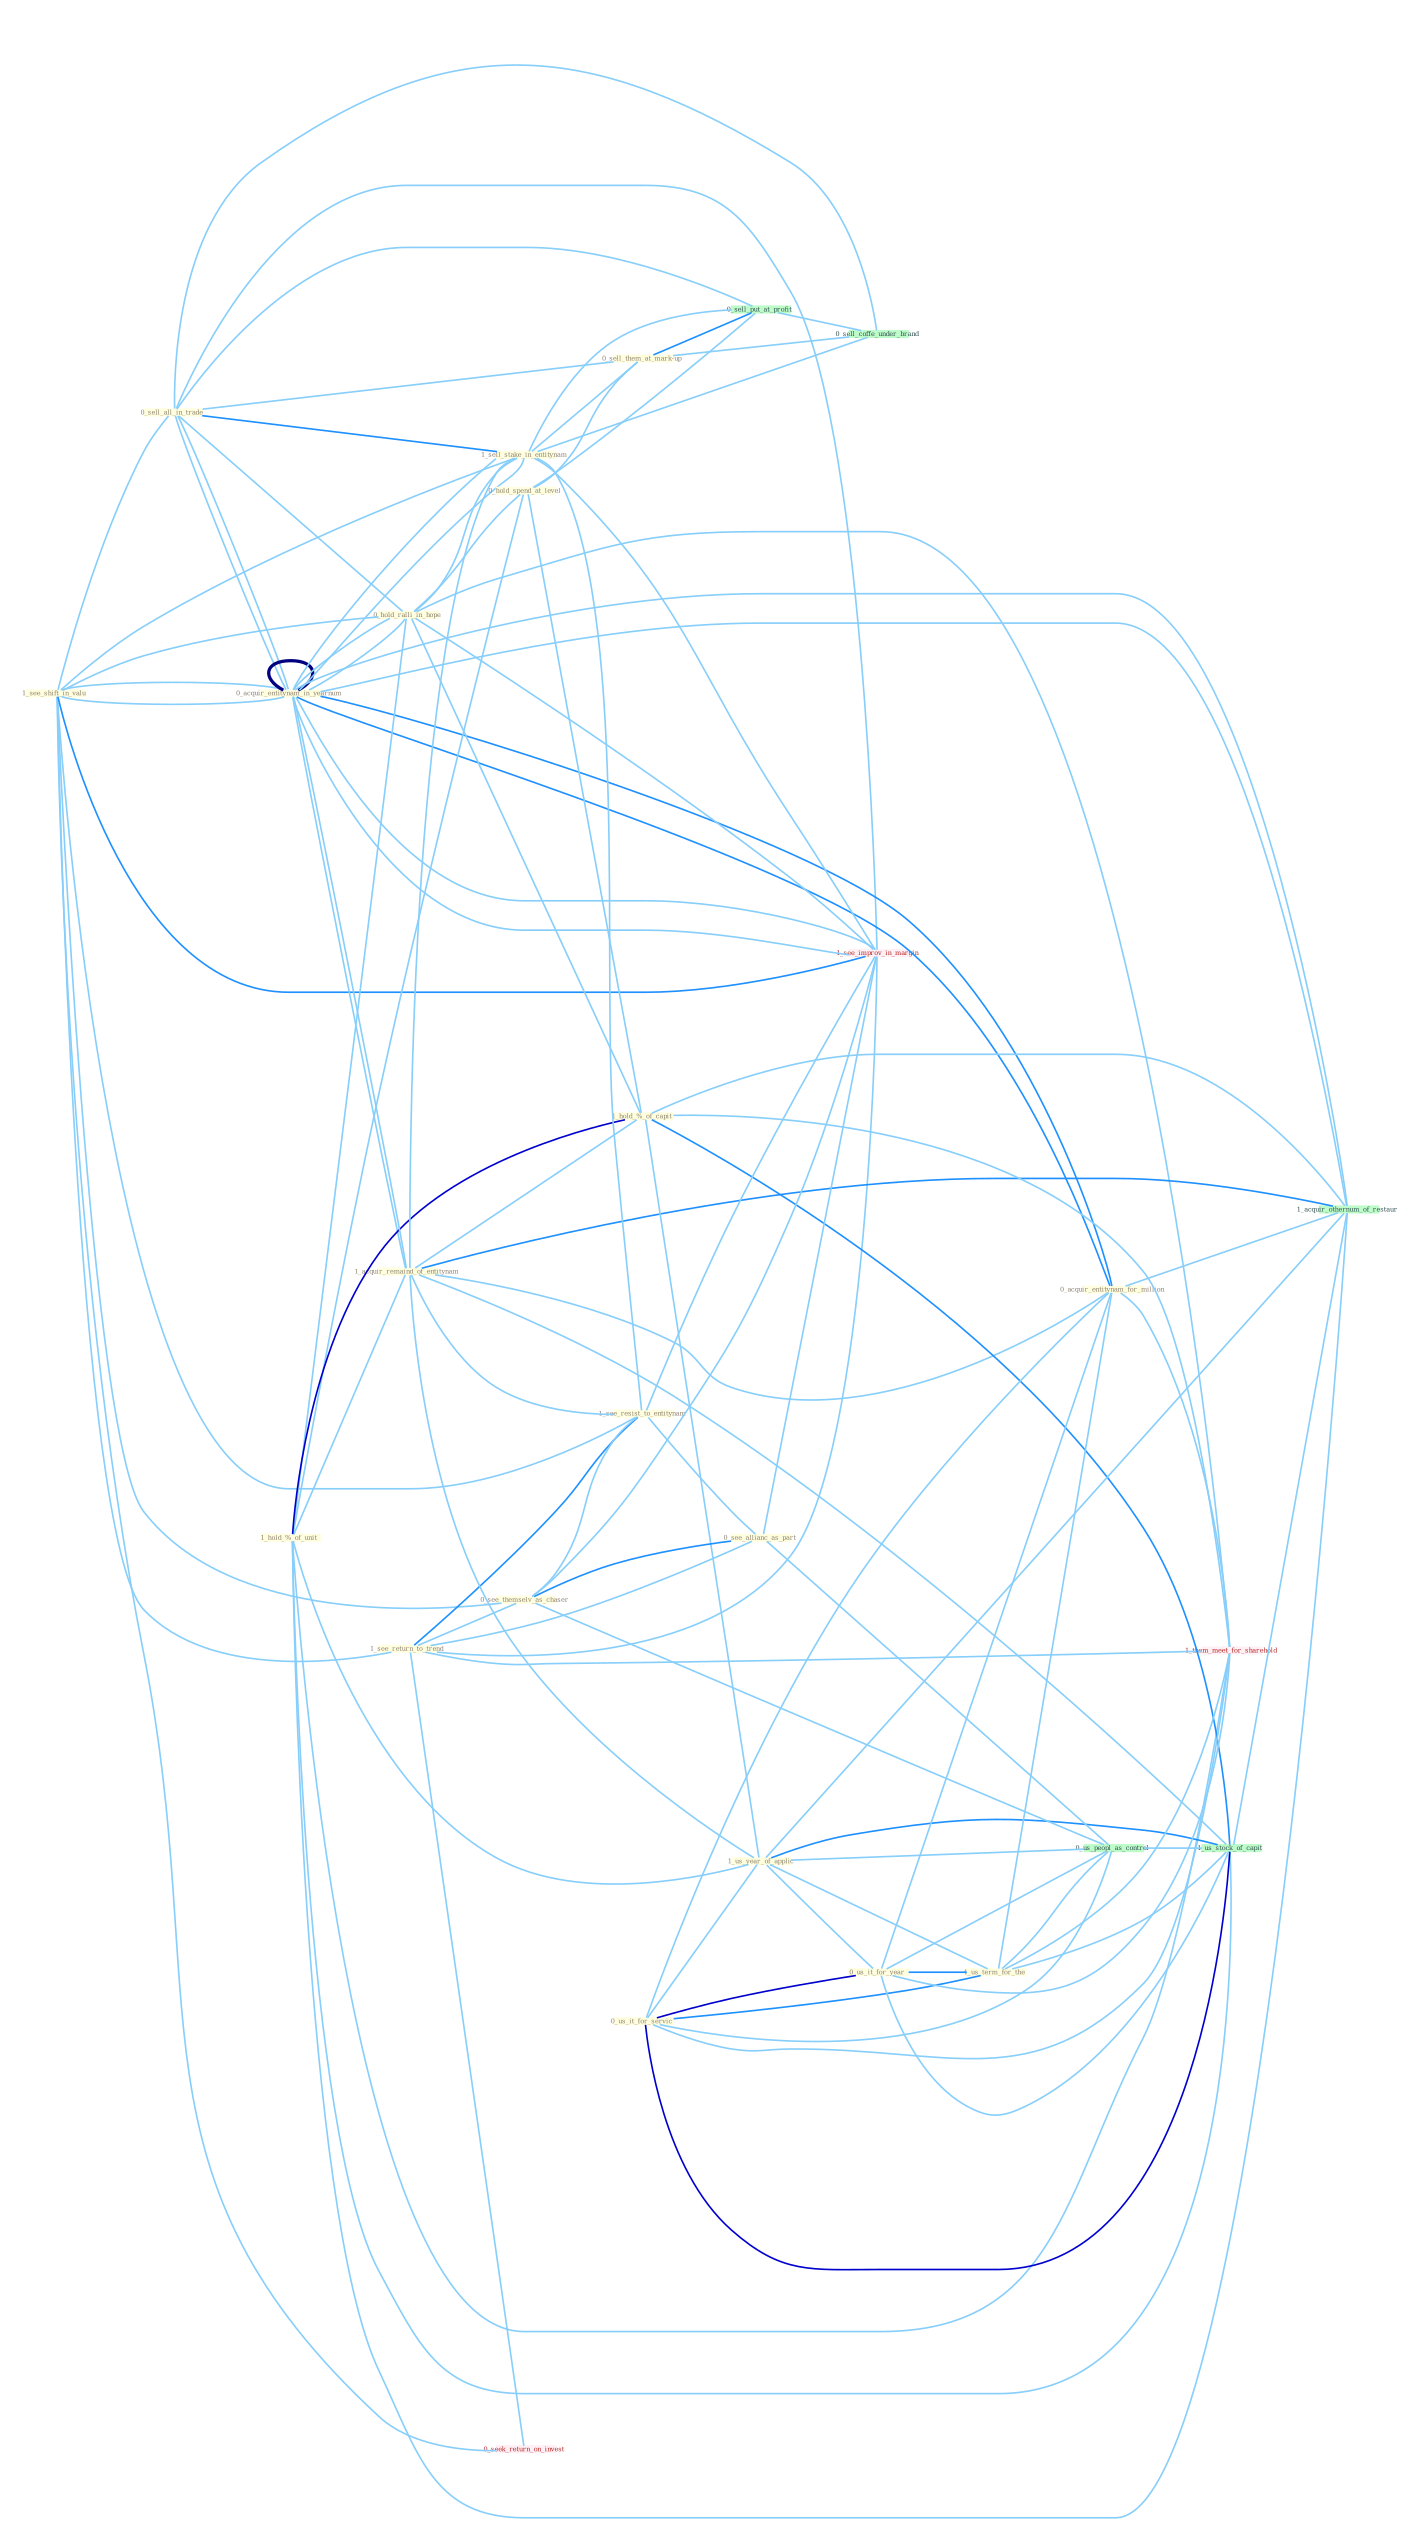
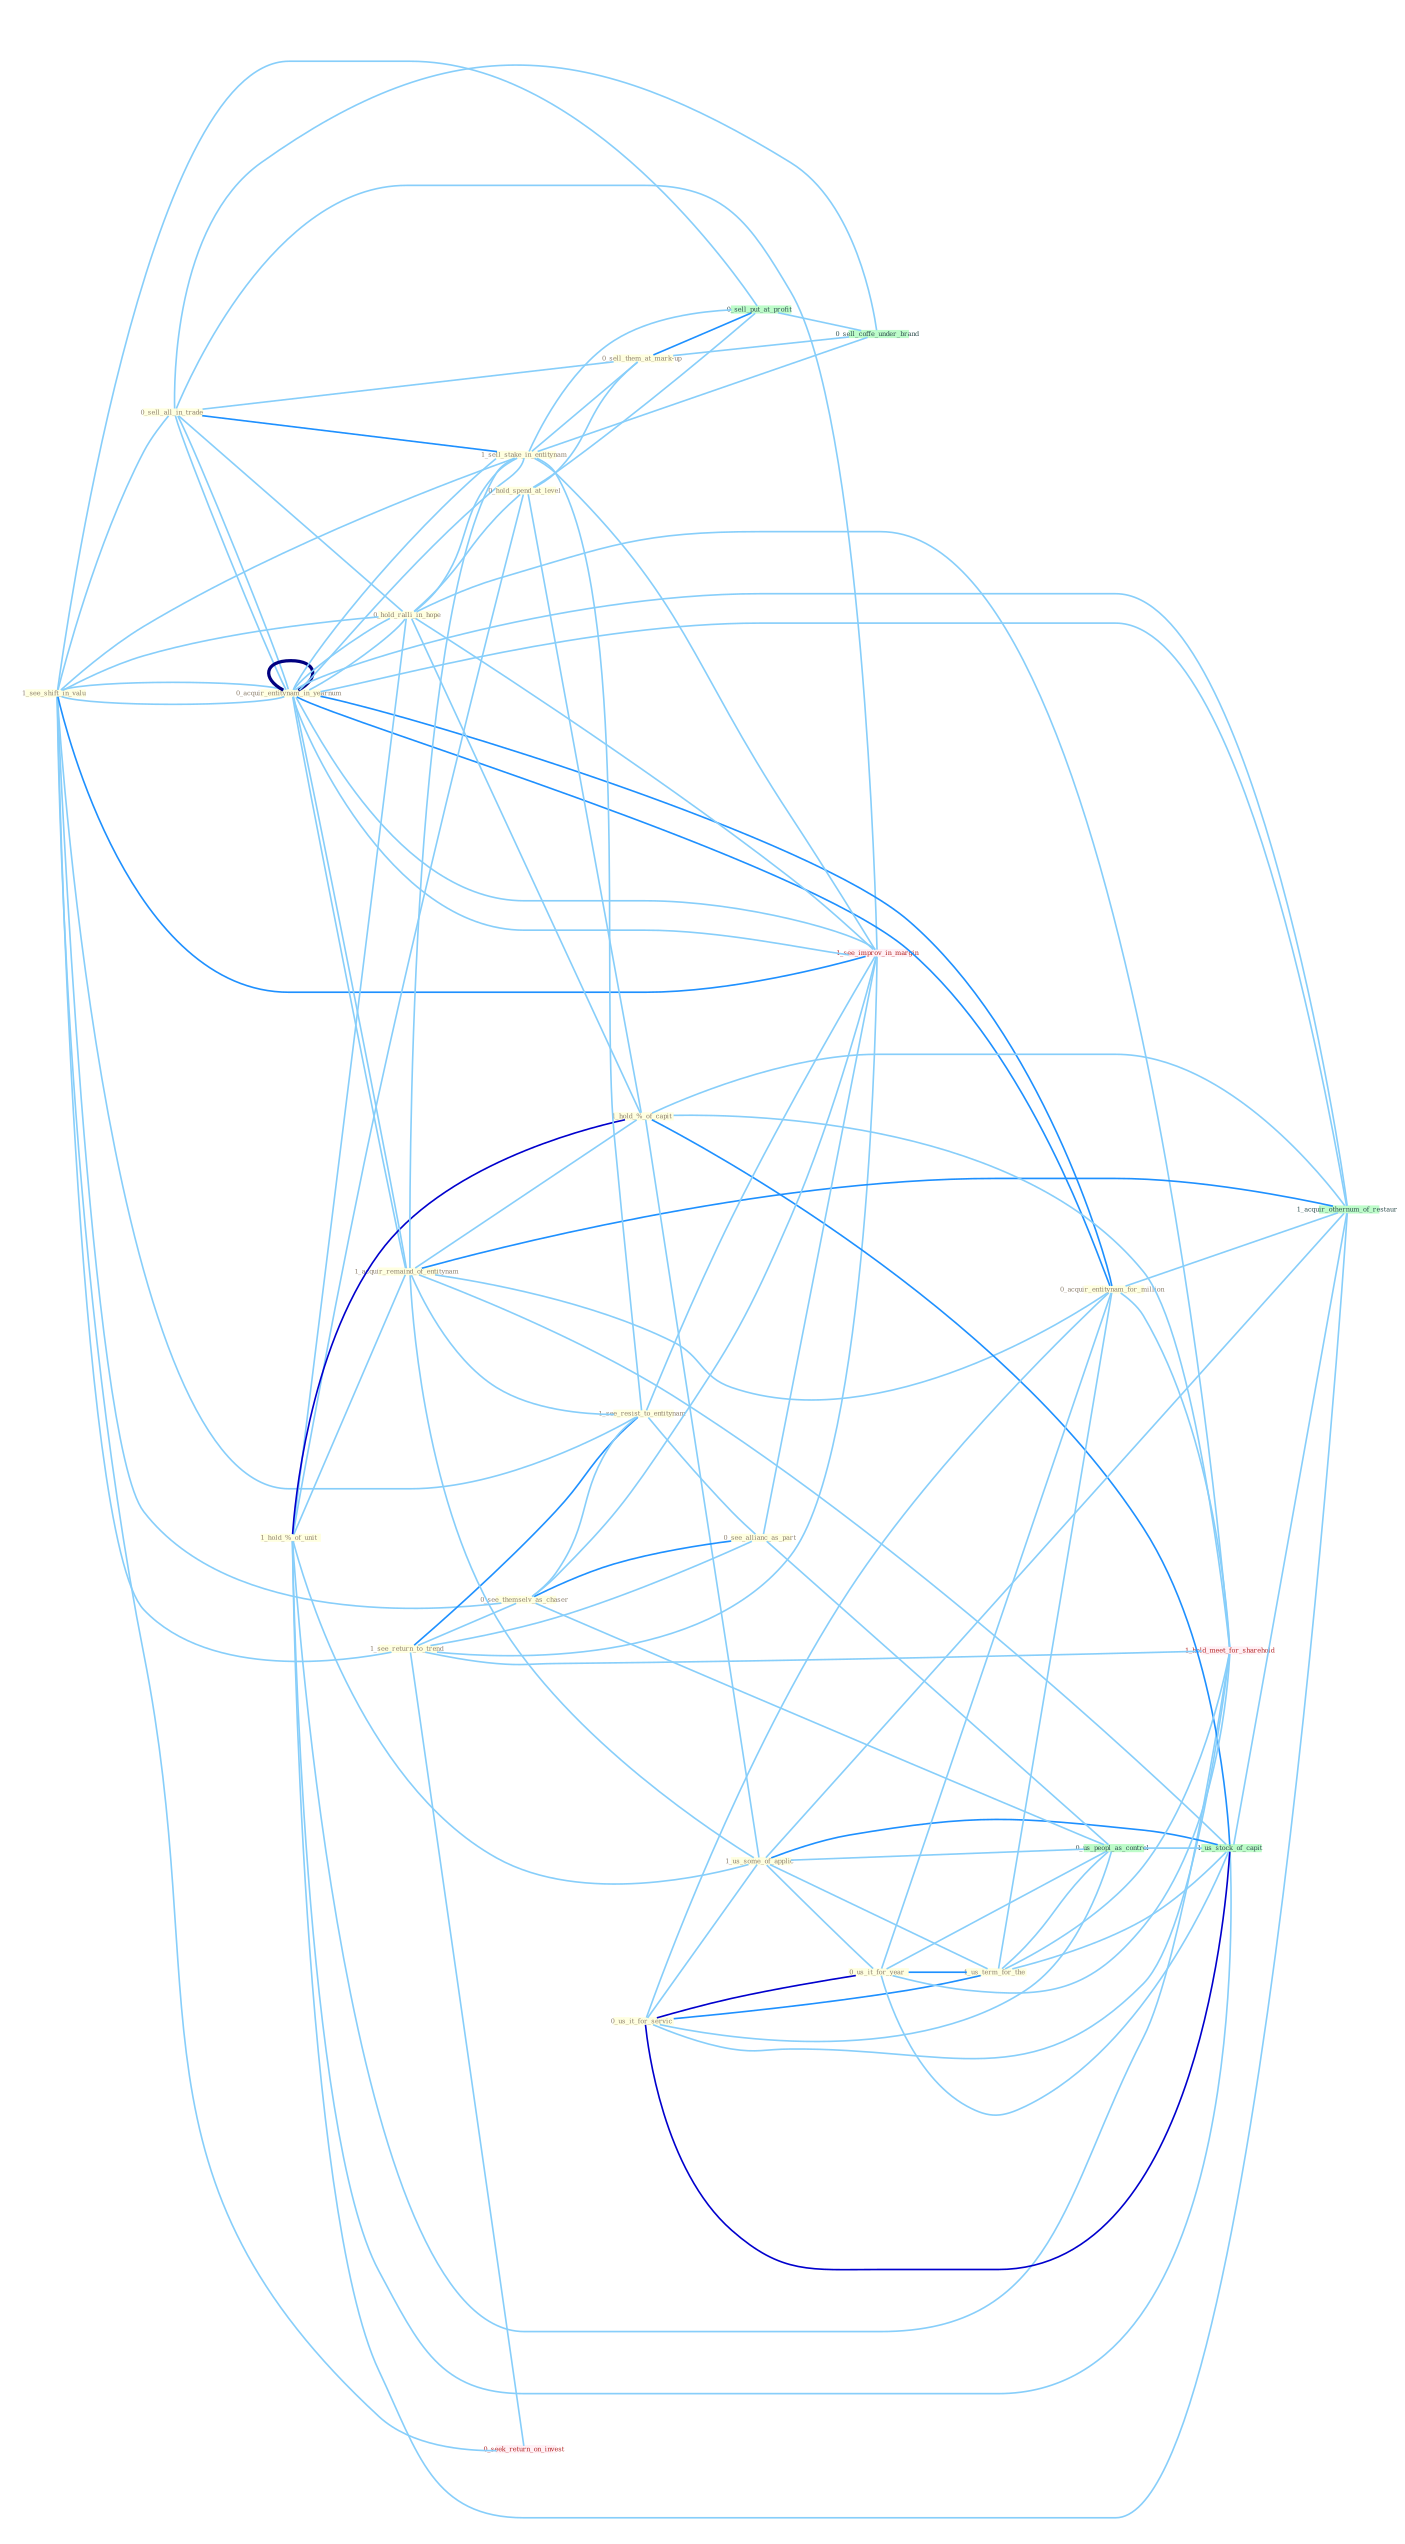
edge "0_sell_put_at_profit" -- "0_sell_all_in_trade": now "0_sell_put_at_profit" -- "1_see_shift_in_valu"
node "1_them_meet_for_sharehold": label "1_them_meet_for_sharehold" -> "1_hold_meet_for_sharehold"
node "1_us_year_of_applic": label "1_us_year_of_applic" -> "1_us_some_of_applic"
